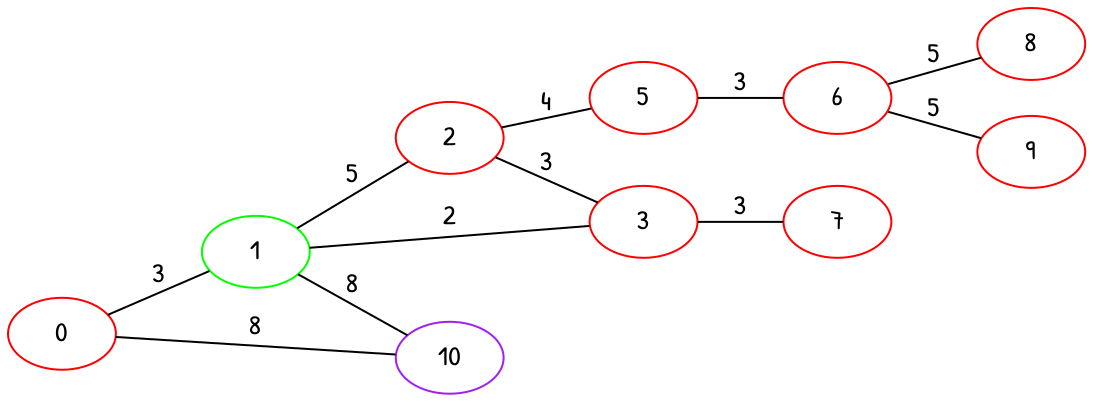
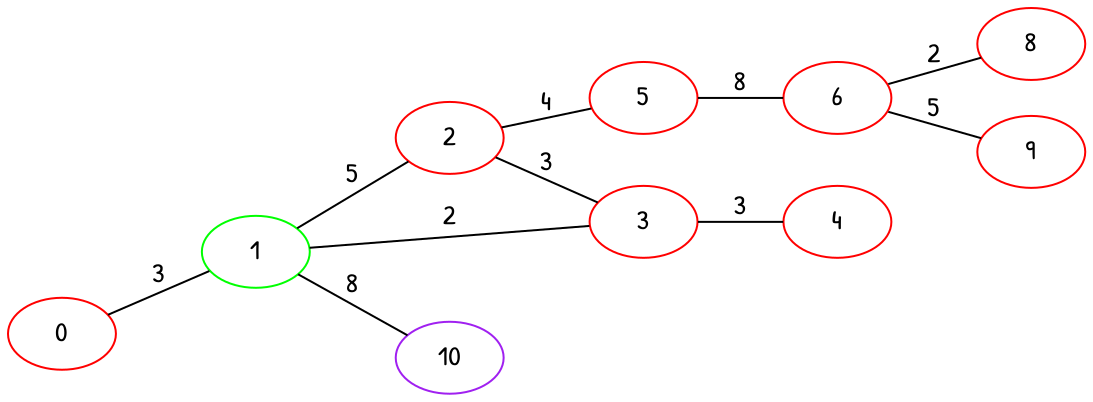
edge "8" -- "6": label "5" -> "2"
edge "5" -- "6": label "3" -> "8"
node "7": label "7" -> "4"
edge "0" -- "10": removed, label "8"
